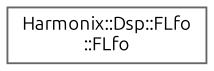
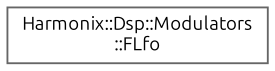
node "Harmonix::Dsp::FLfo ::FLfo": label "Harmonix::Dsp::FLfo ::FLfo" -> "Harmonix::Dsp::Modulators ::FLfo"
